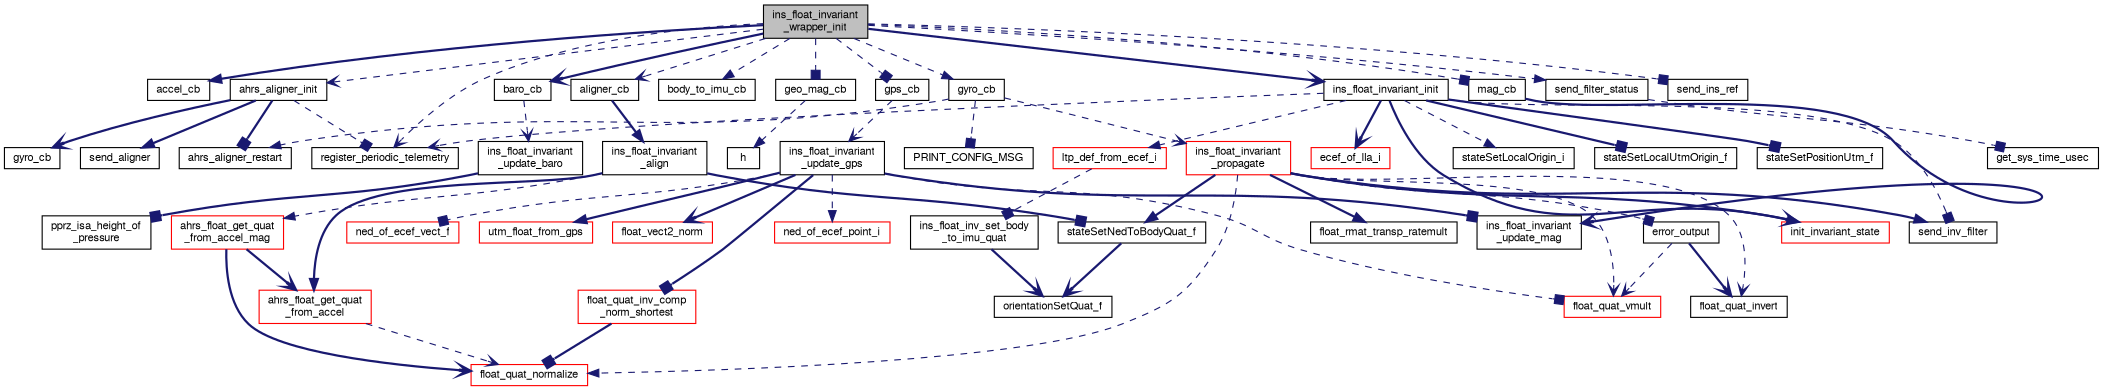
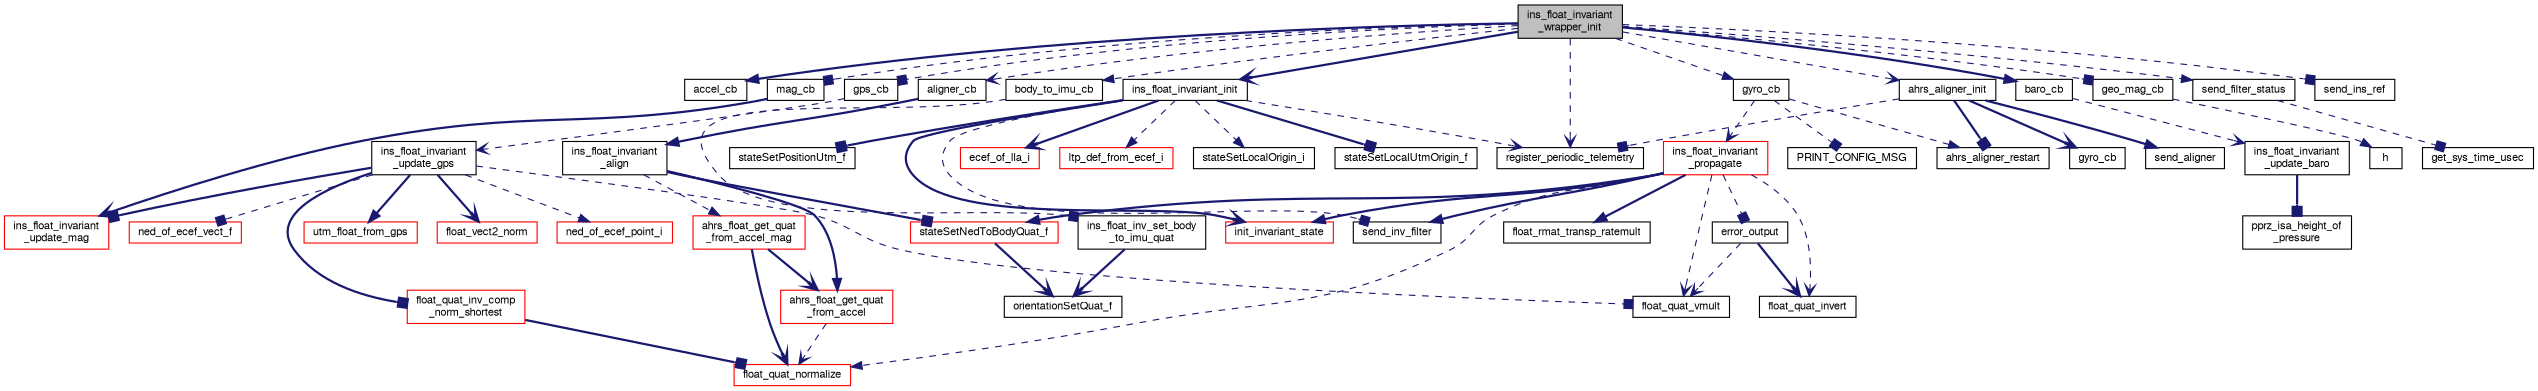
edge "ins_float_invariant _wrapper_init" -> "baro_cb": arrowhead vee -> normal
edge "ltp_def_from_ecef_i" -> "ins_float_inv_set_body _to_imu_quat": now "body_to_imu_cb" -> "ins_float_inv_set_body _to_imu_quat"
node "stateSetNedToBodyQuat_f": color black -> red
node "ins_float_invariant _update_mag": color black -> red
node "float_quat_vmult": color red -> black
